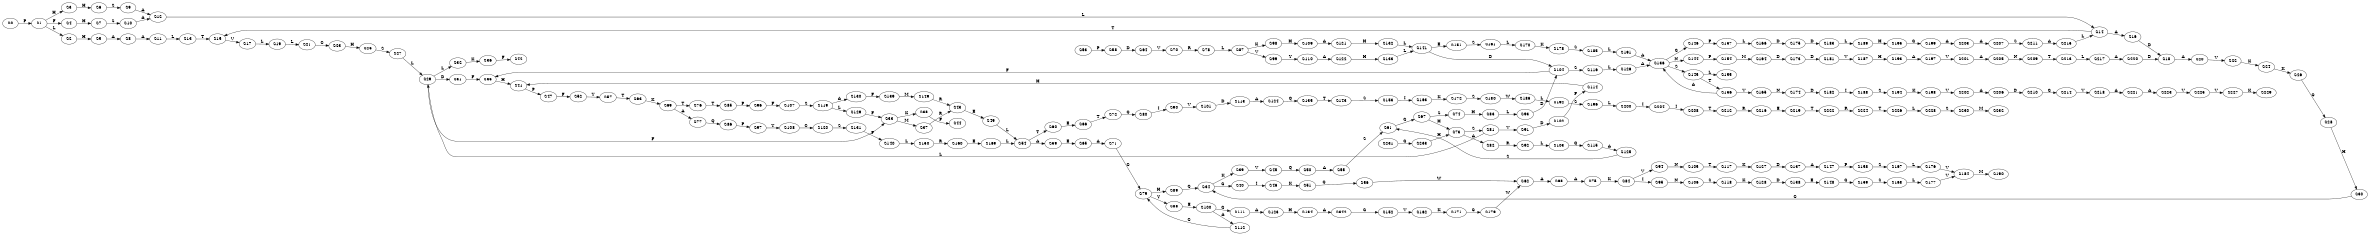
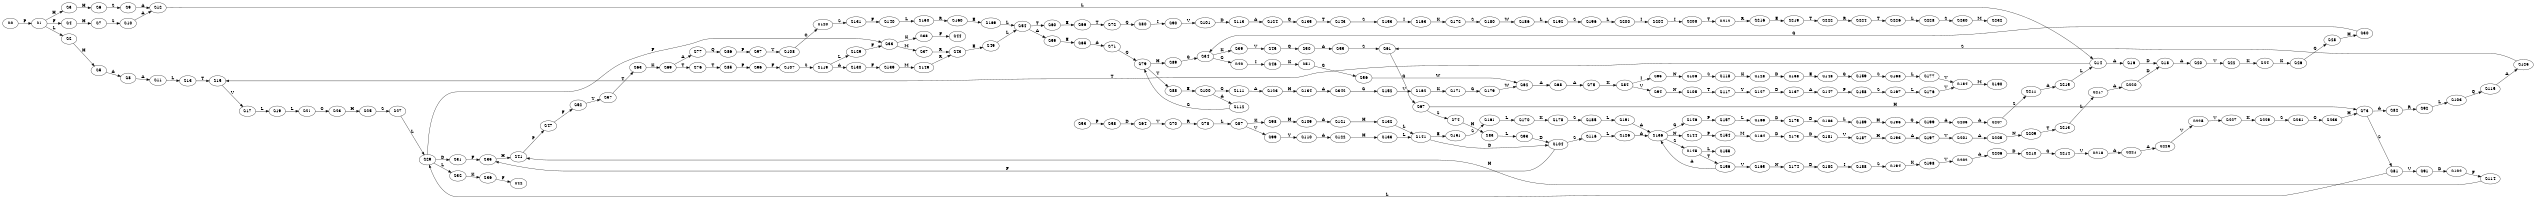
edge "S229" -> "S231": added, label "S"
edge "S117" -> "S127": label "K" -> "Y"
